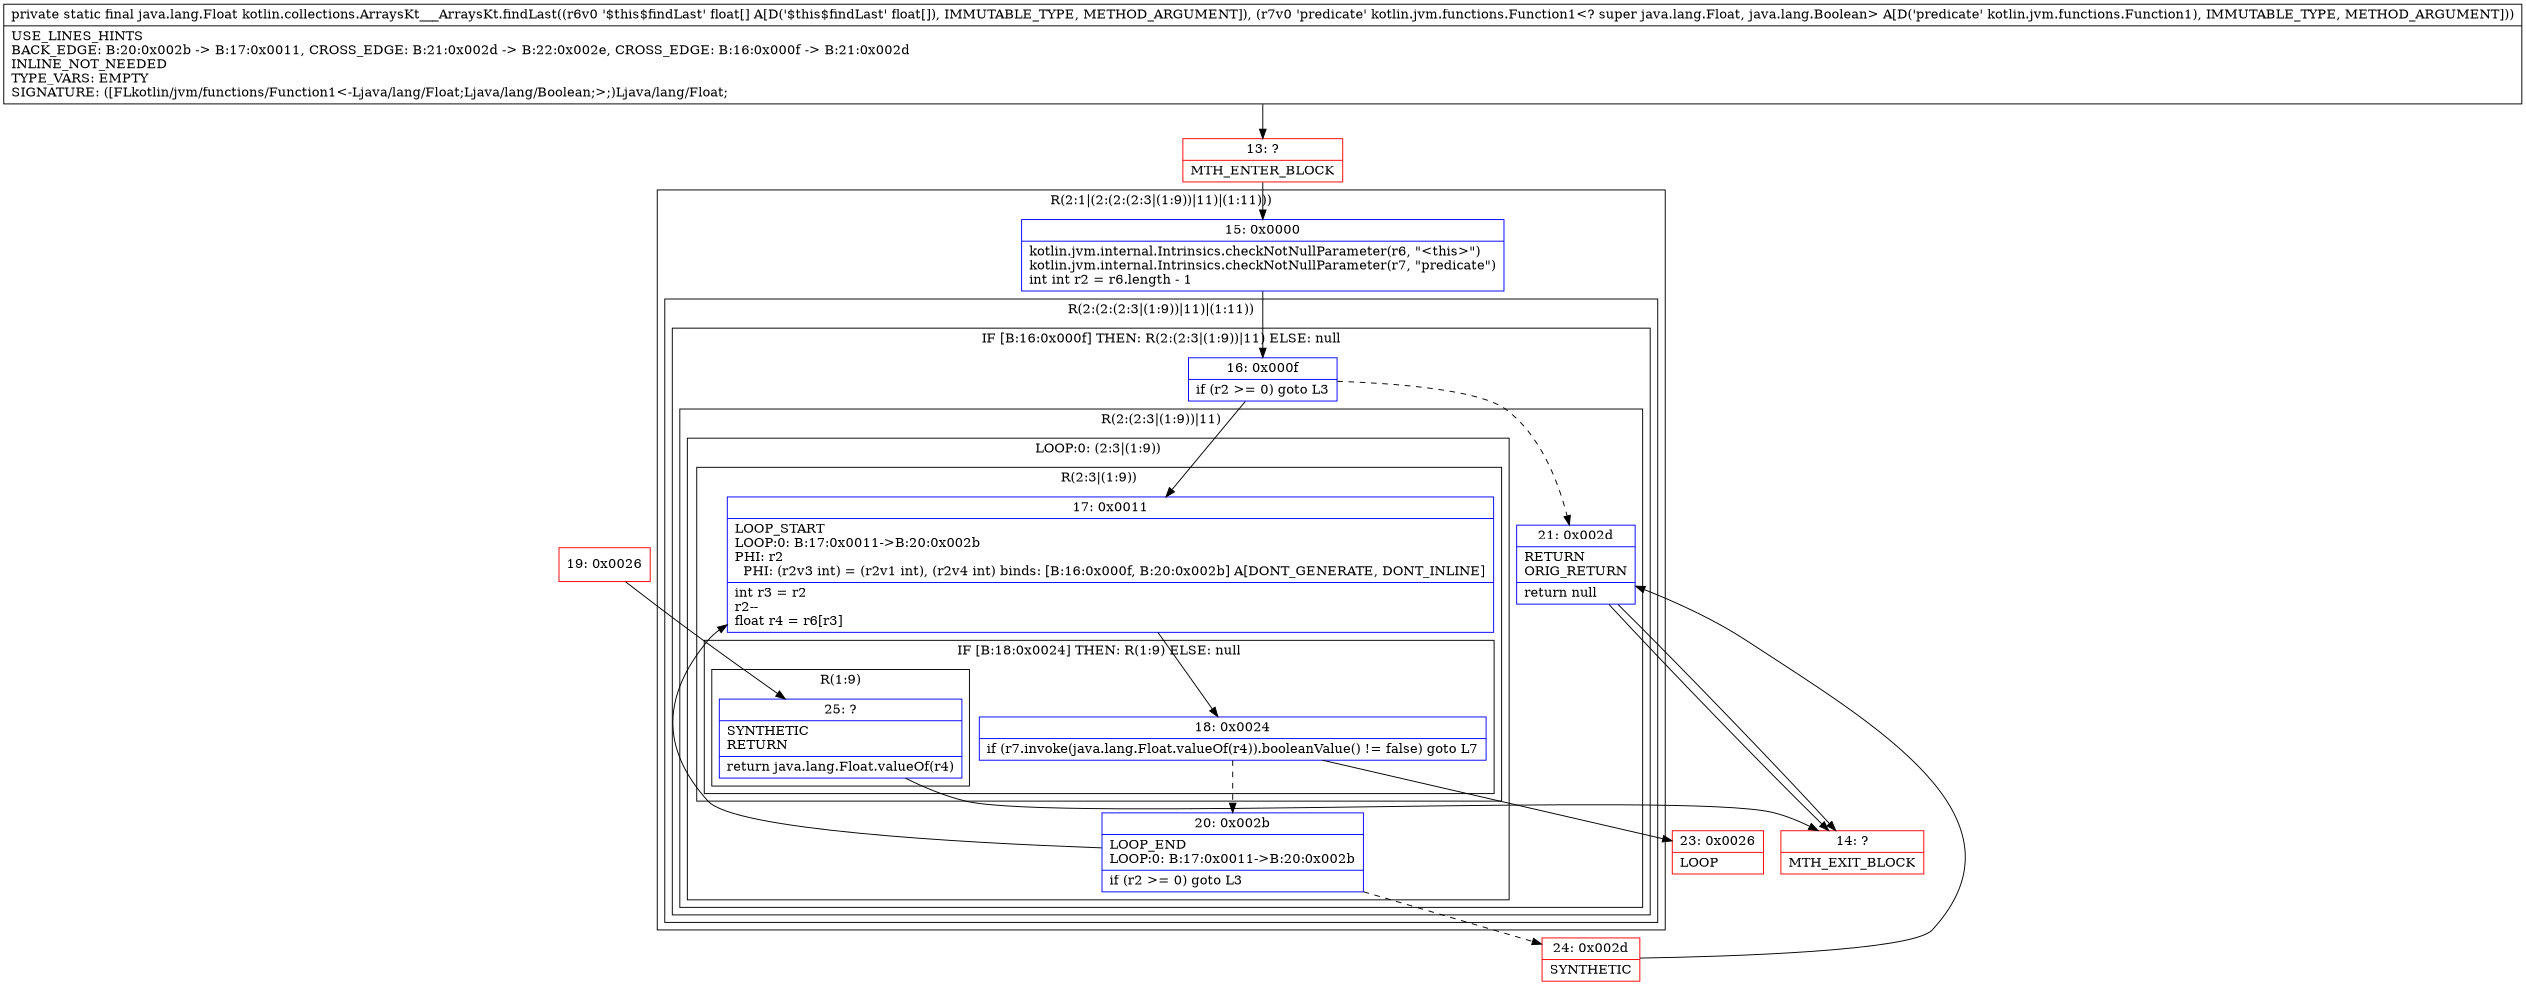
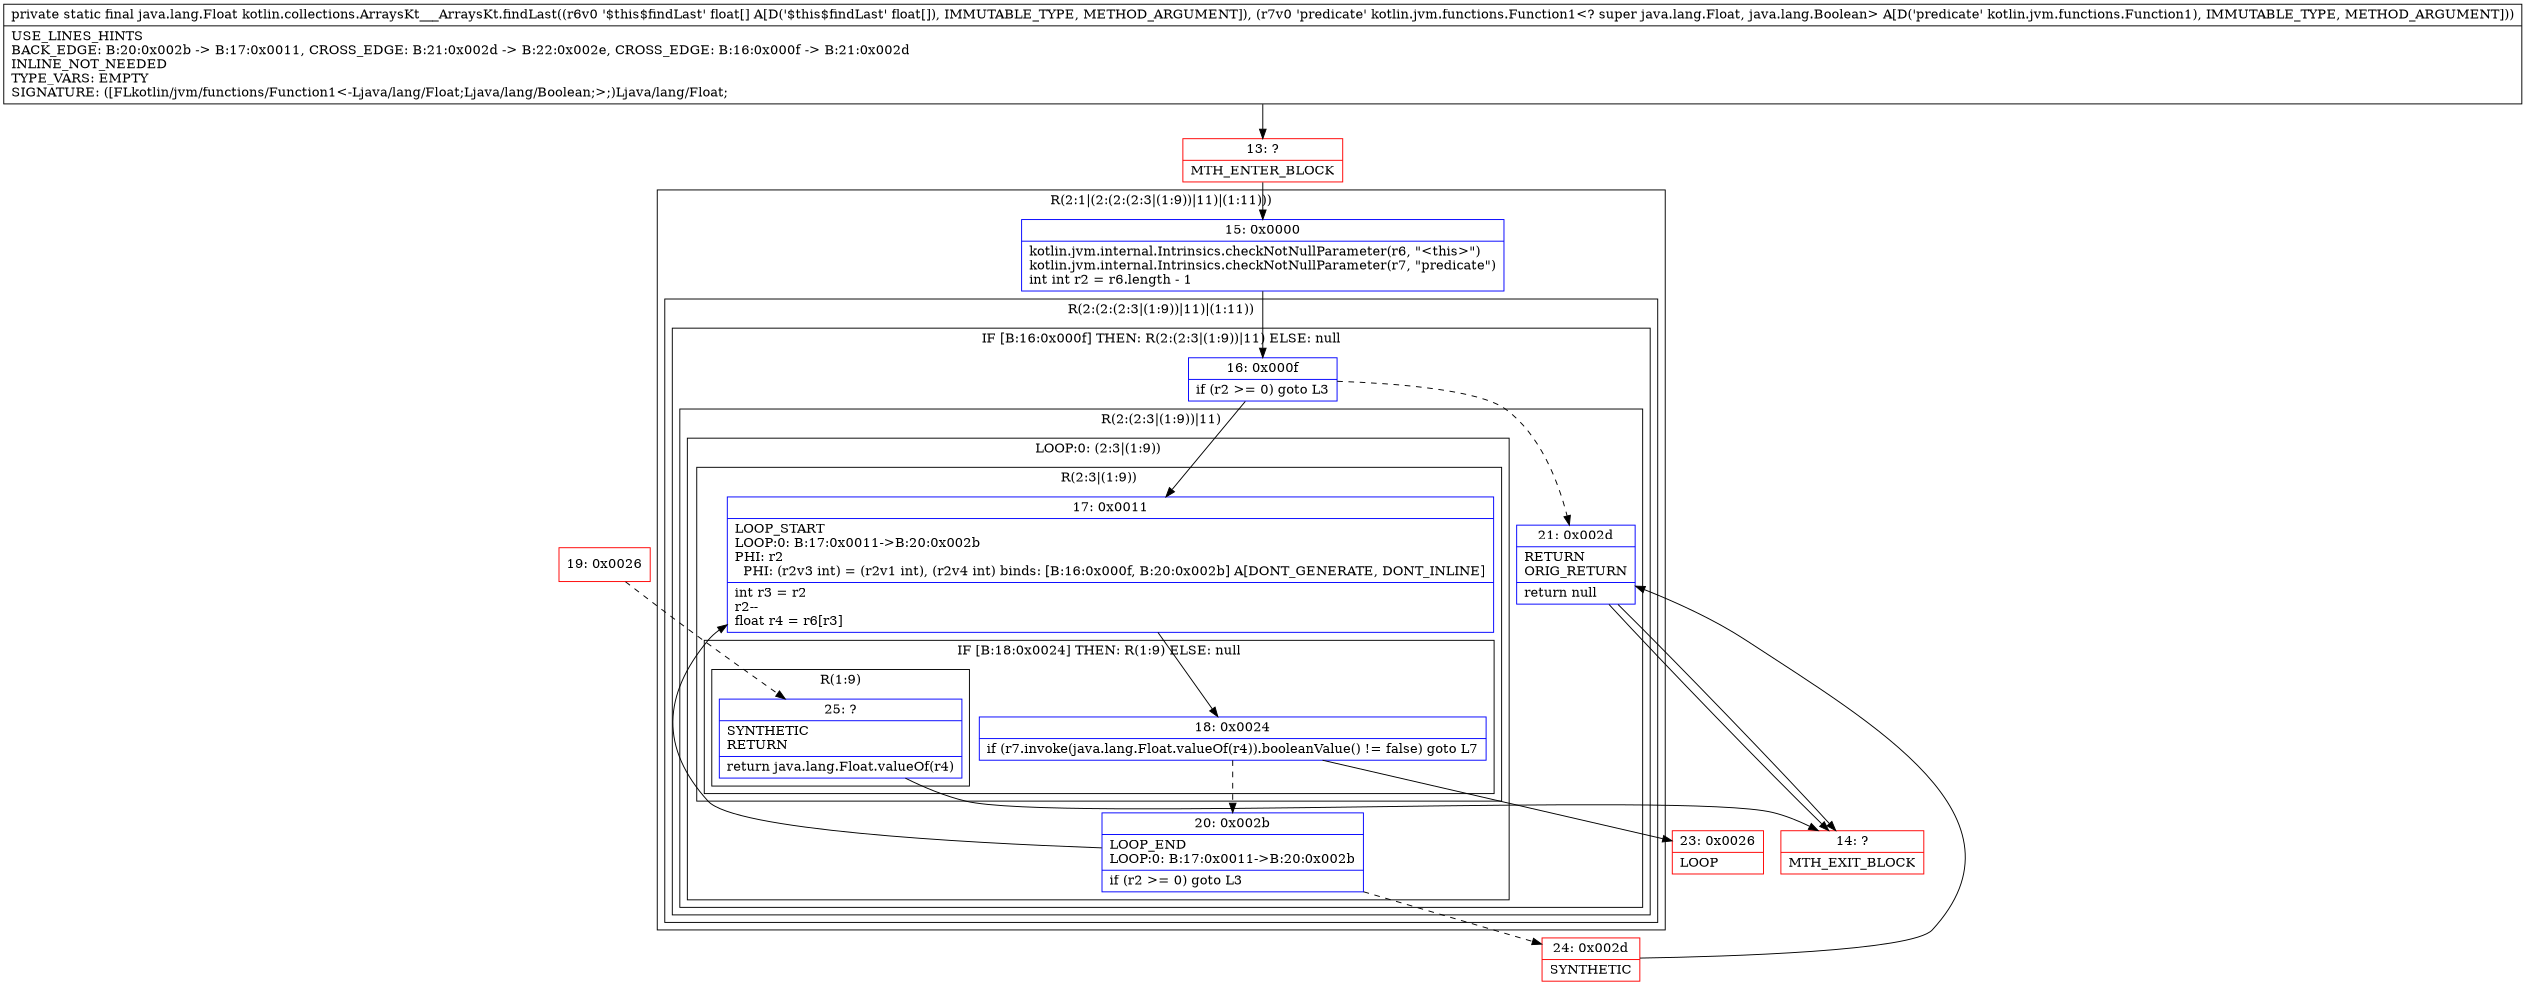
edge "19: 0x0026" -> "25: ?": style solid -> dashed
